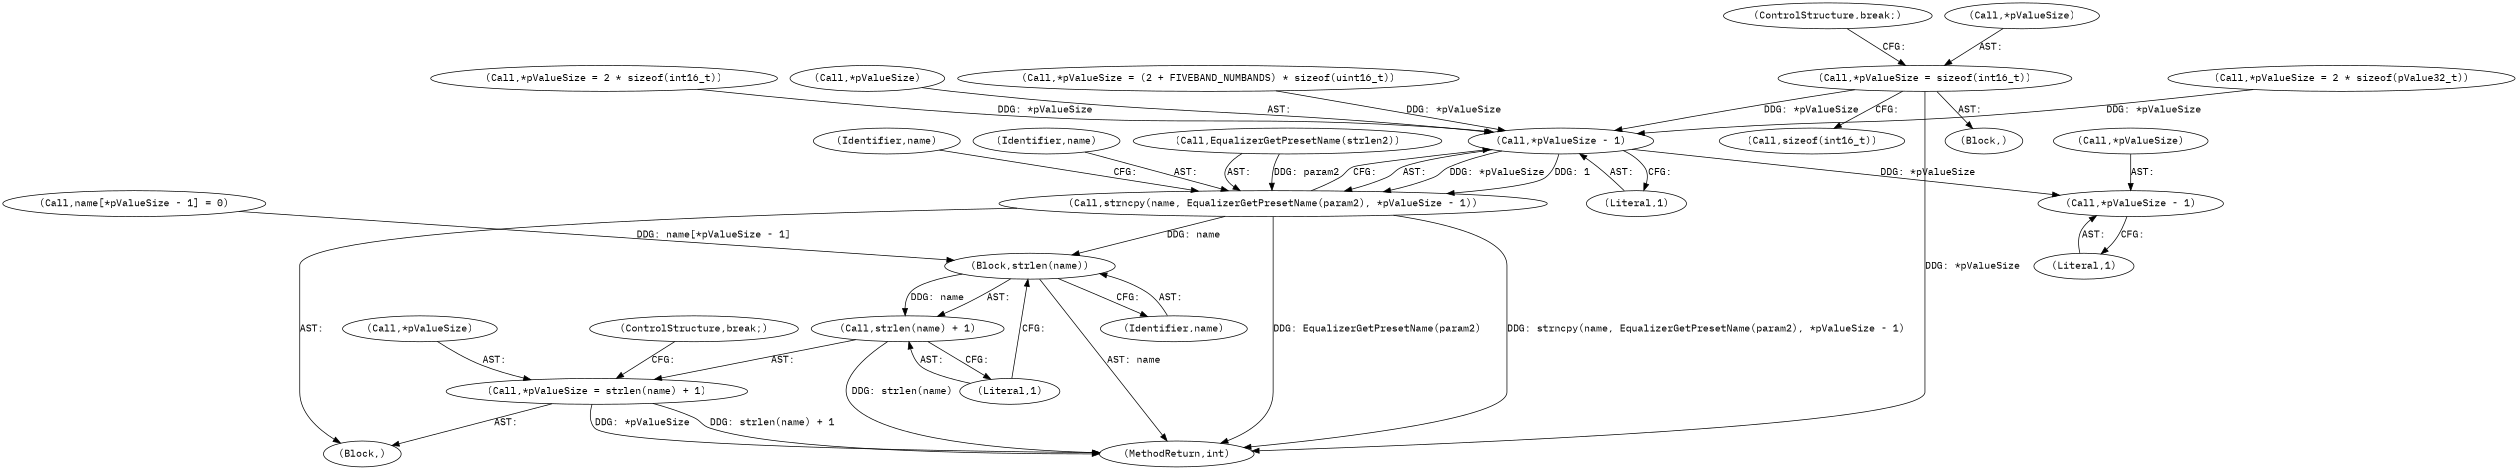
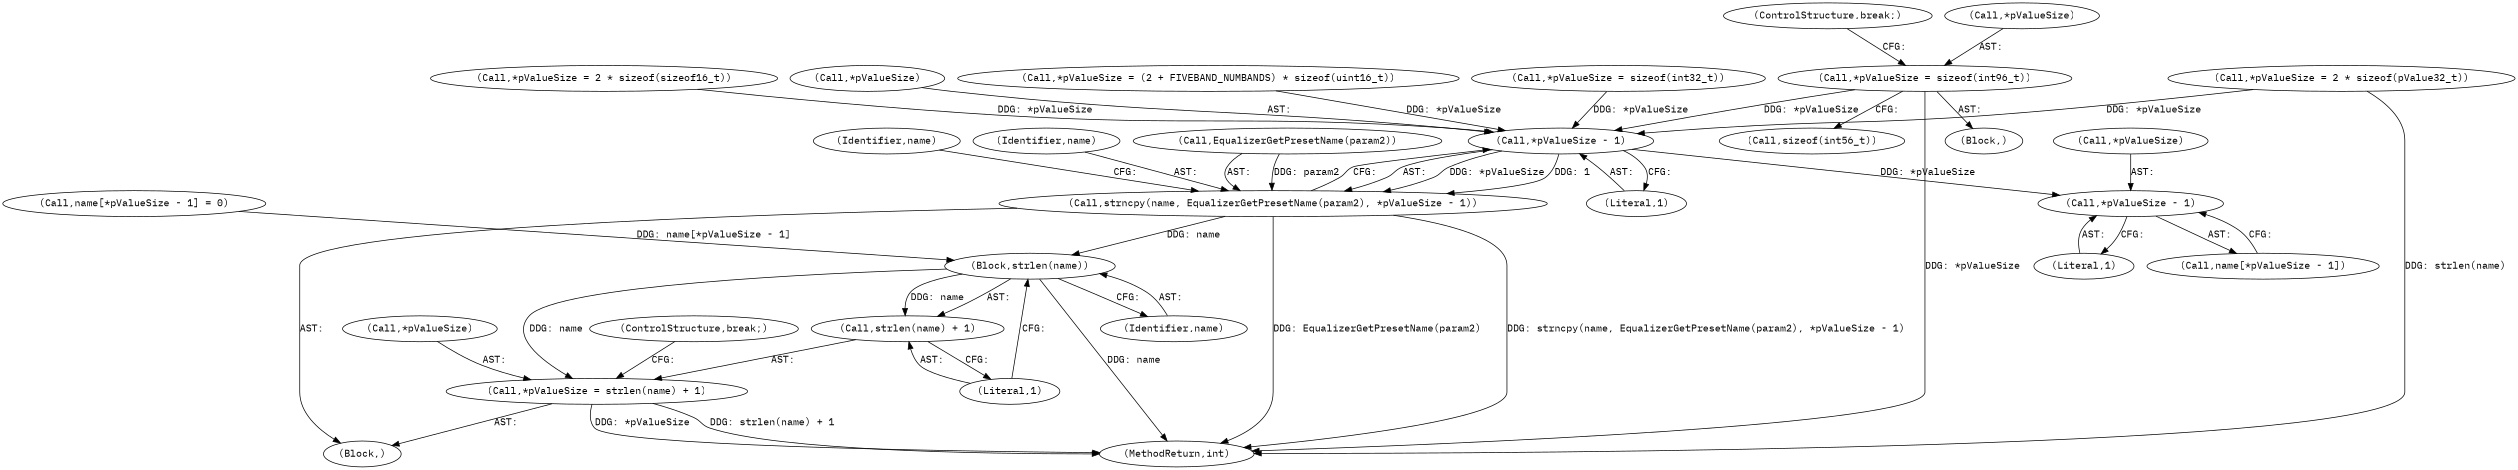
node "(Call,*pValueSize = 2 * sizeof(int16_t))": label "(Call,*pValueSize = 2 * sizeof(int16_t))" -> "(Call,*pValueSize = 2 * sizeof(sizeof16_t))"
node "(Call,*pValueSize = sizeof(int32_t))": added
node "(Call,*pValueSize = sizeof(int16_t))": label "(Call,*pValueSize = sizeof(int16_t))" -> "(Call,*pValueSize = sizeof(int96_t))"
node "(Call,EqualizerGetPresetName(strlen2))": label "(Call,EqualizerGetPresetName(strlen2))" -> "(Call,EqualizerGetPresetName(param2))"
node "(Call,sizeof(int16_t))": label "(Call,sizeof(int16_t))" -> "(Call,sizeof(int56_t))"
node "(Call,name[*pValueSize - 1])": added
edge "(Block,strlen(name))" -> "(Call,*pValueSize = strlen(name) + 1)": added, label "DDG: name"
edge "(Block,strlen(name))" -> "(MethodReturn,int)": label "AST: name" -> "DDG: name"
edge "(Call,strlen(name) + 1)" -> "(MethodReturn,int)": now "(Call,*pValueSize = 2 * sizeof(pValue32_t))" -> "(MethodReturn,int)"
